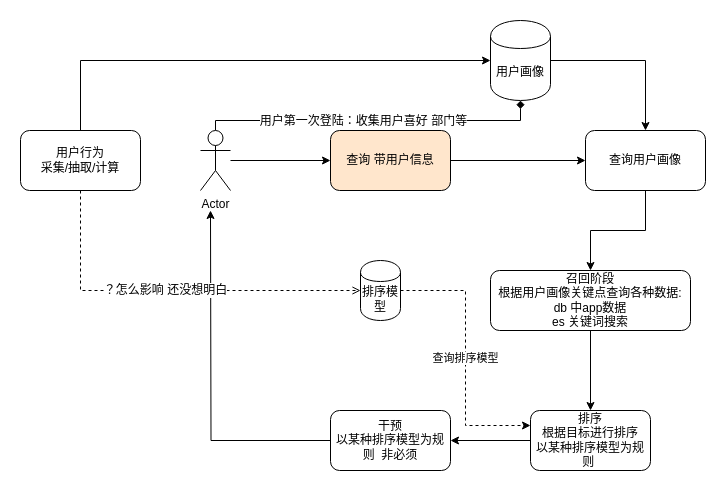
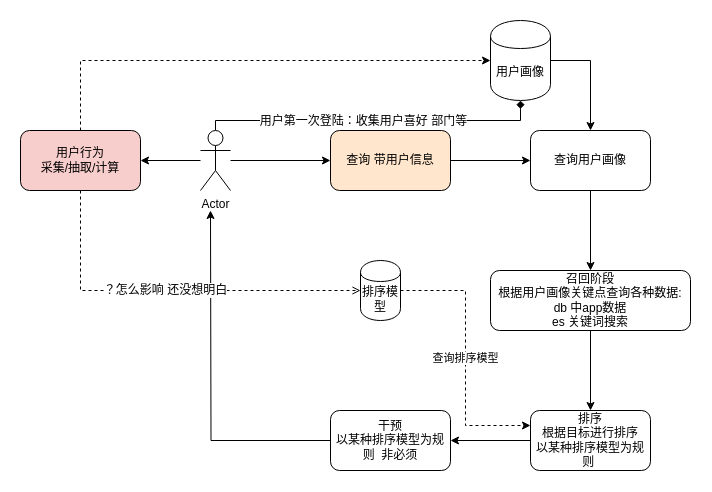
edge "用户行为 采集/抽取/计算" -> "用户画像": style solid -> dashed
node "用户行为 采集/抽取/计算": fillcolor #ffffff -> #f8cecc
edge "Actor" -> "用户行为 采集/抽取/计算": added
node "查询用户画像": moved (646, 161) -> (591, 161)
